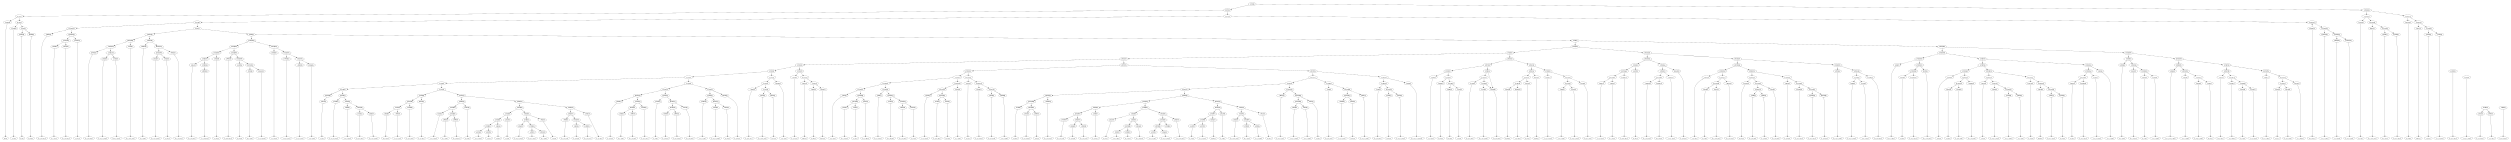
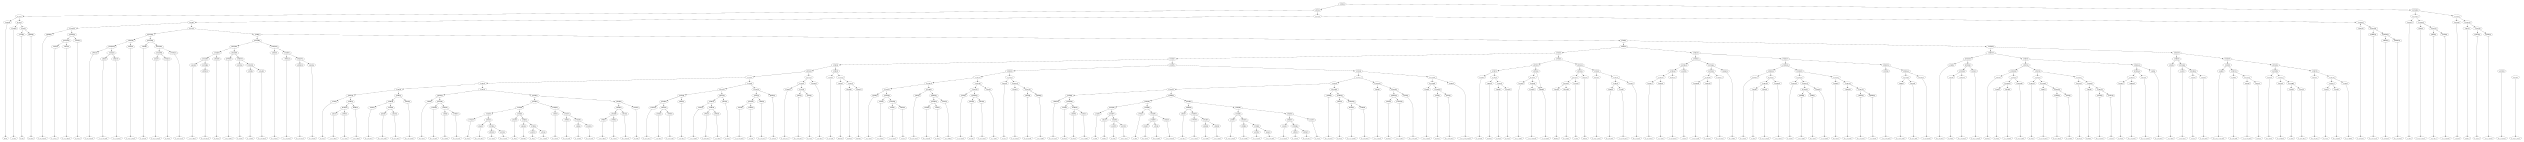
node "L5721(51)": added
node "[F  G  A  B](6)": added
